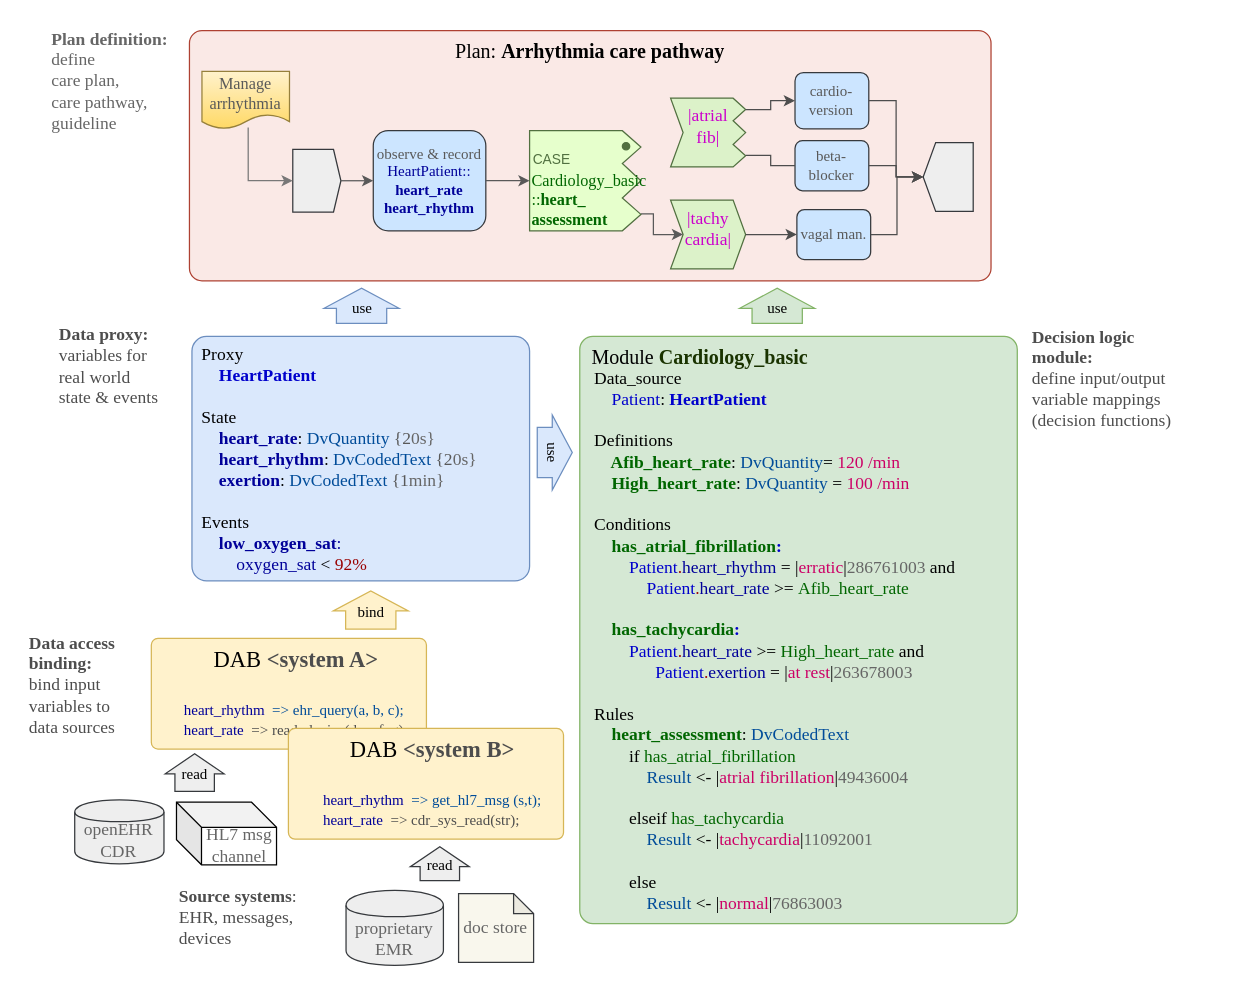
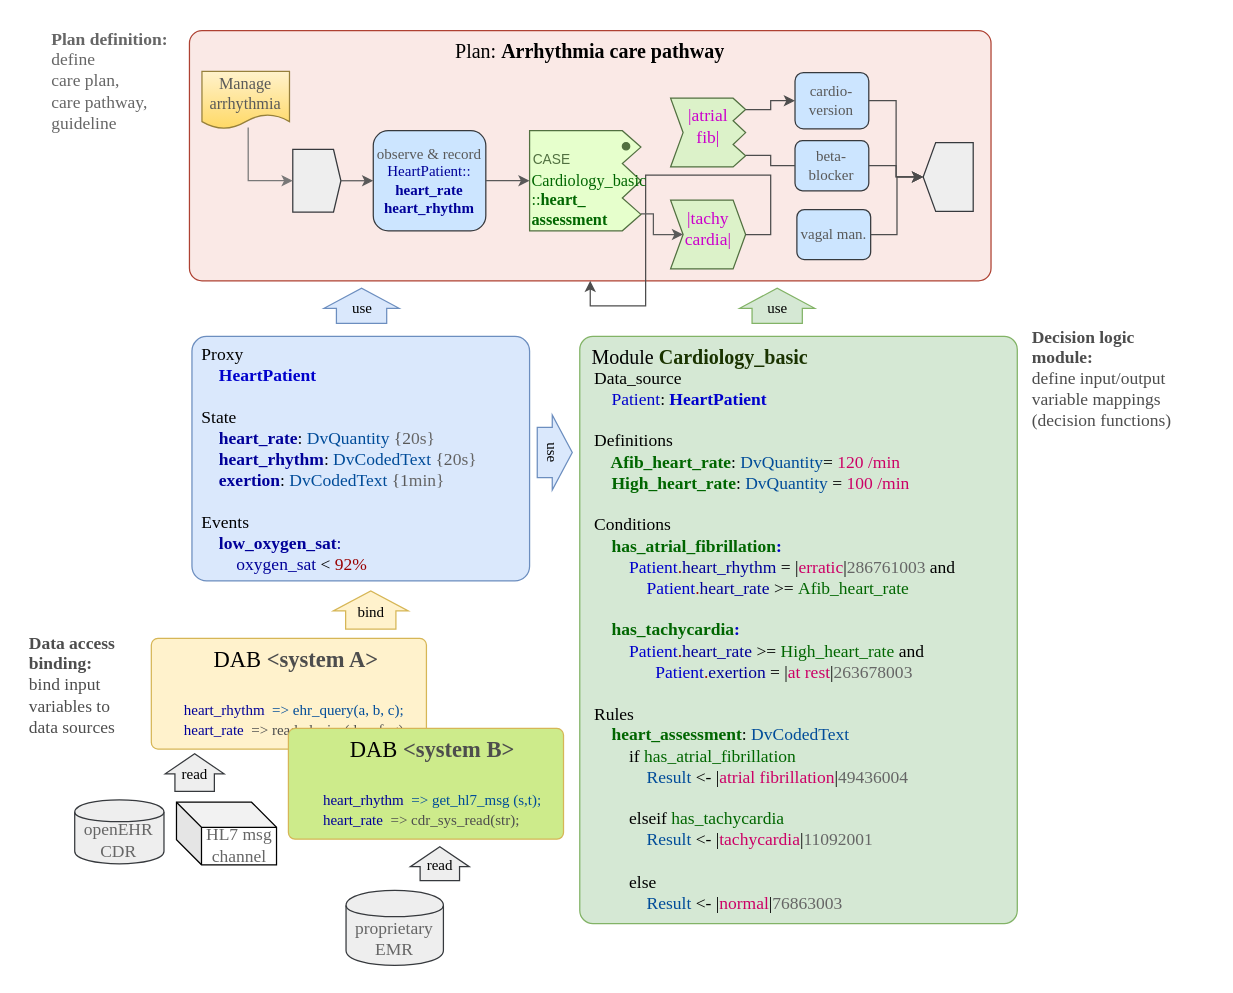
edge "|tachycardia|" -> "vagal man.": now "|tachycardia|" -> "Plan: Arrhythmia care pathway"
node "Data proxy:variables forreal worldstate & events": removed
node "DAB <system B> heart_rhythm => get_hl7_msg (s,t); heart_rate => cdr_sys_read(str);": fillcolor #fff2cc -> #cdeb8b
node "Source systems: EHR, messages, devices": removed
node "doc store": removed
